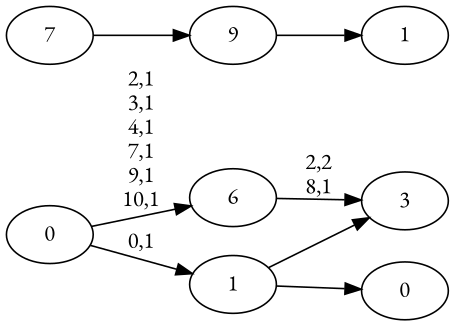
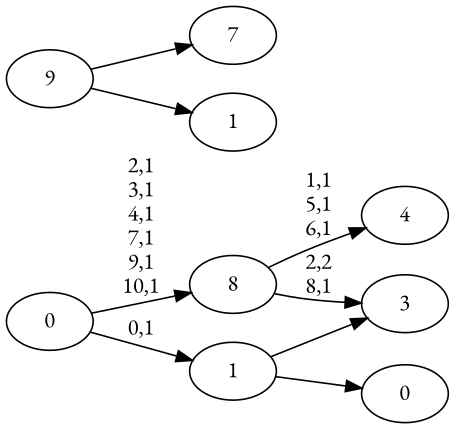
edge "7" -> "9": reversed
node "6": label "6" -> "8"
node "4": added
